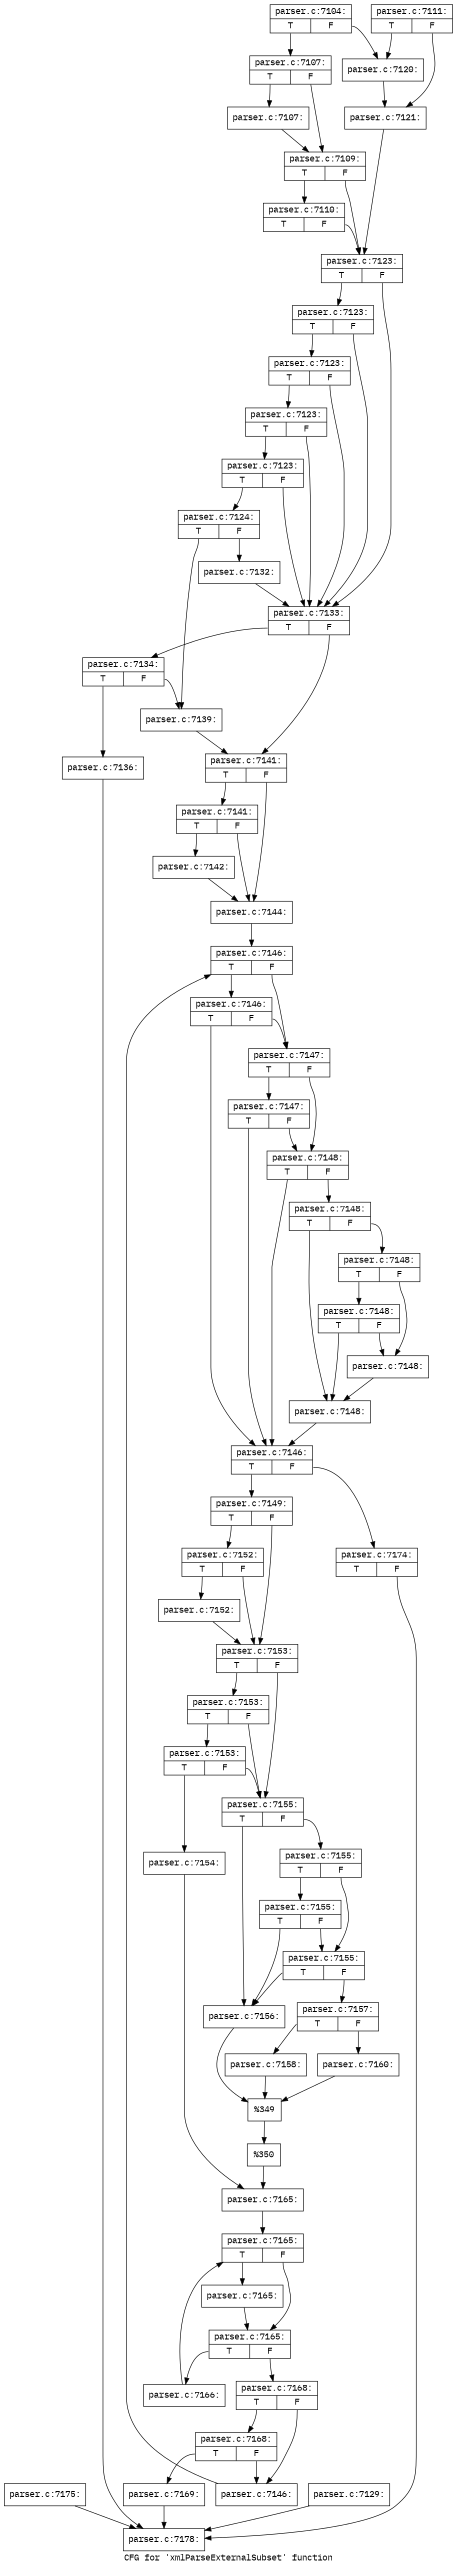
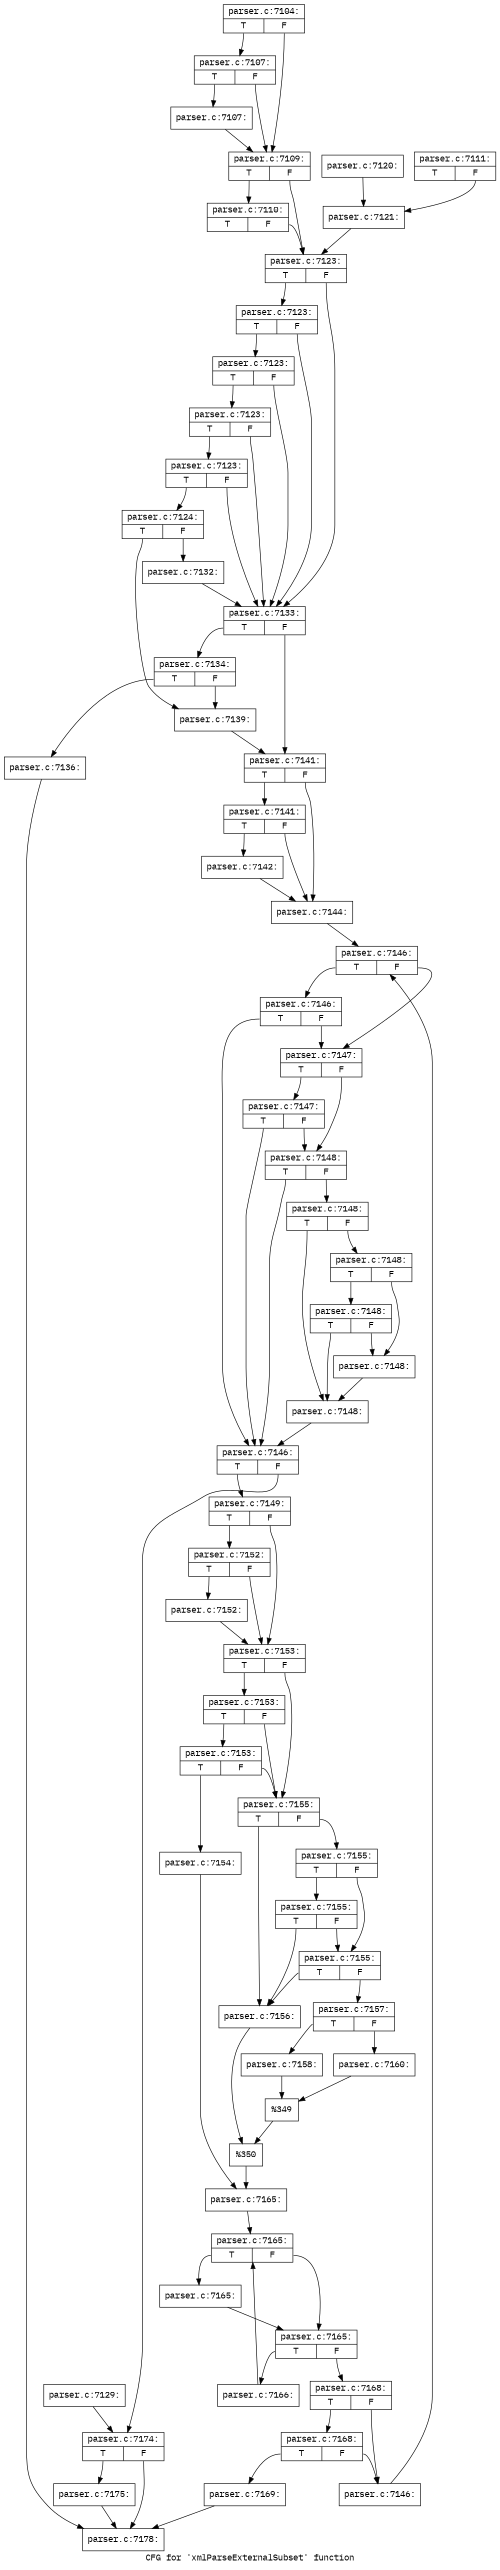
edge "parser.c:7104:" -> "parser.c:7120:": now "parser.c:7104:" -> "parser.c:7109:"
edge "parser.c:7111:" -> "parser.c:7120:": removed
edge "parser.c:7156:" -> "%349": now "parser.c:7156:" -> "%350"
edge "parser.c:7174:" -> "parser.c:7175:": added
edge "parser.c:7129:" -> "parser.c:7178:": now "parser.c:7129:" -> "parser.c:7174:"
